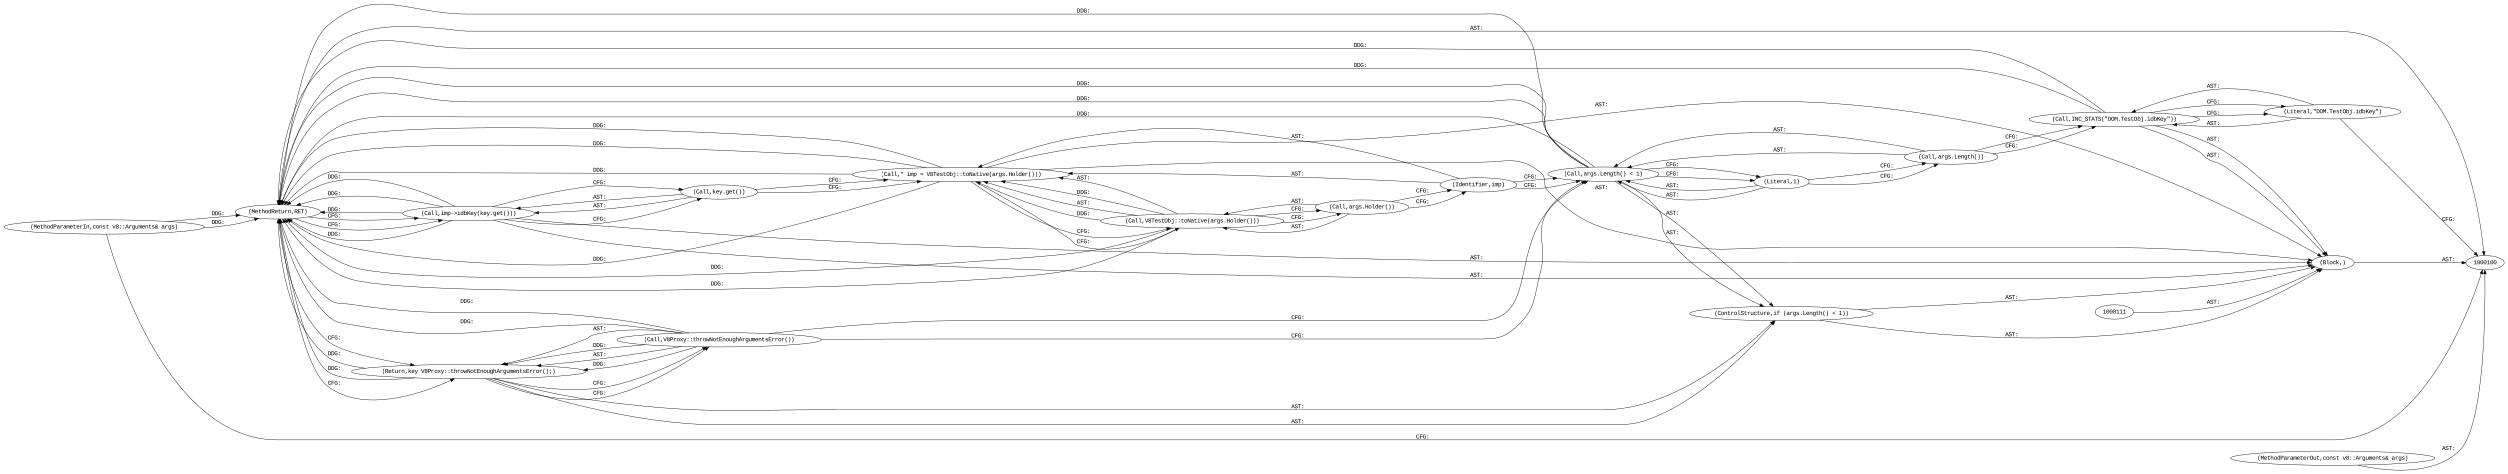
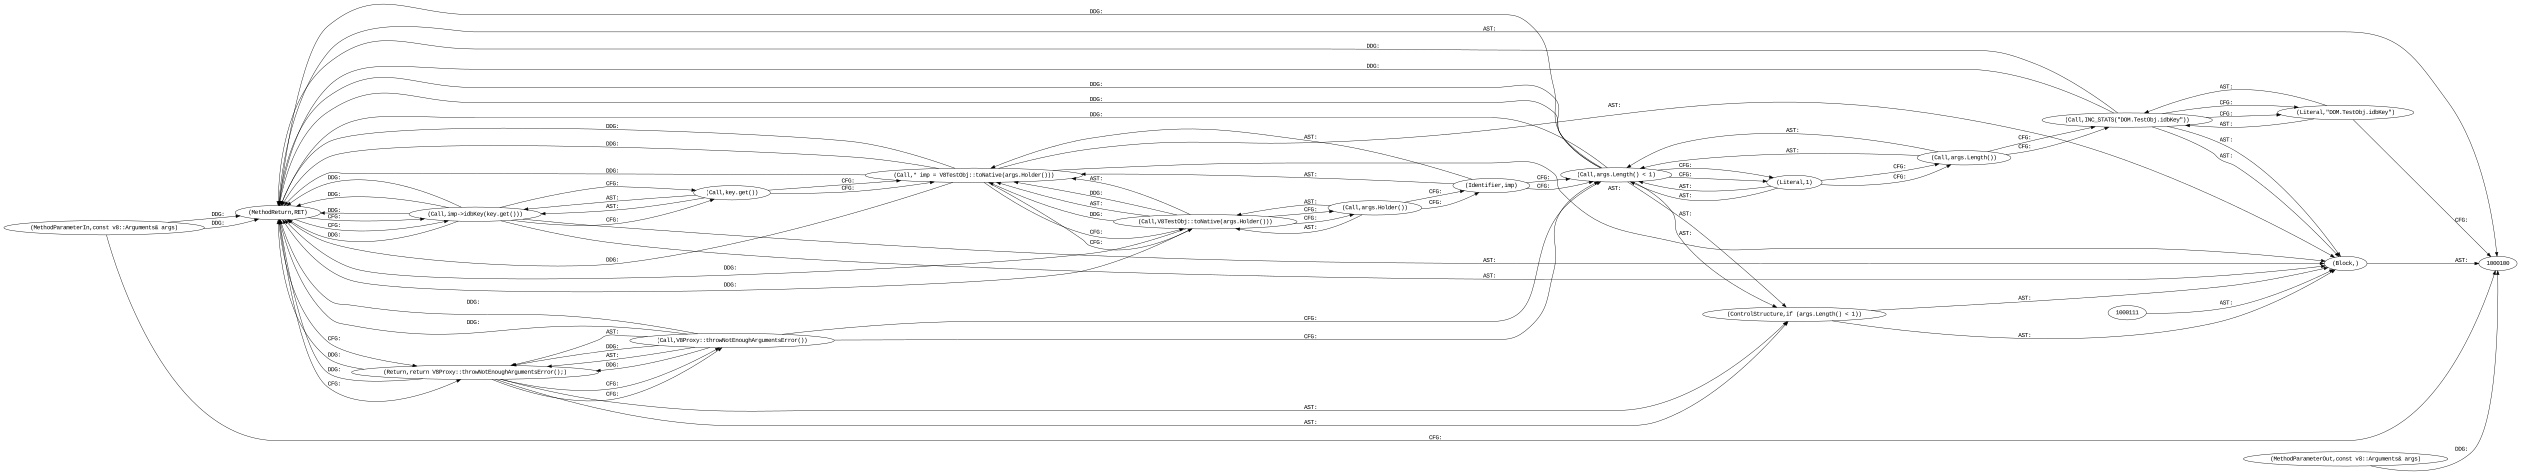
node "(Return,key V8Proxy::throwNotEnoughArgumentsError();)": label "(Return,key V8Proxy::throwNotEnoughArgumentsError();)" -> "(Return,return V8Proxy::throwNotEnoughArgumentsError();)"
edge "(MethodParameterOut,const v8::Arguments& args)" -> "1000100": label "AST: " -> "DDG: "
